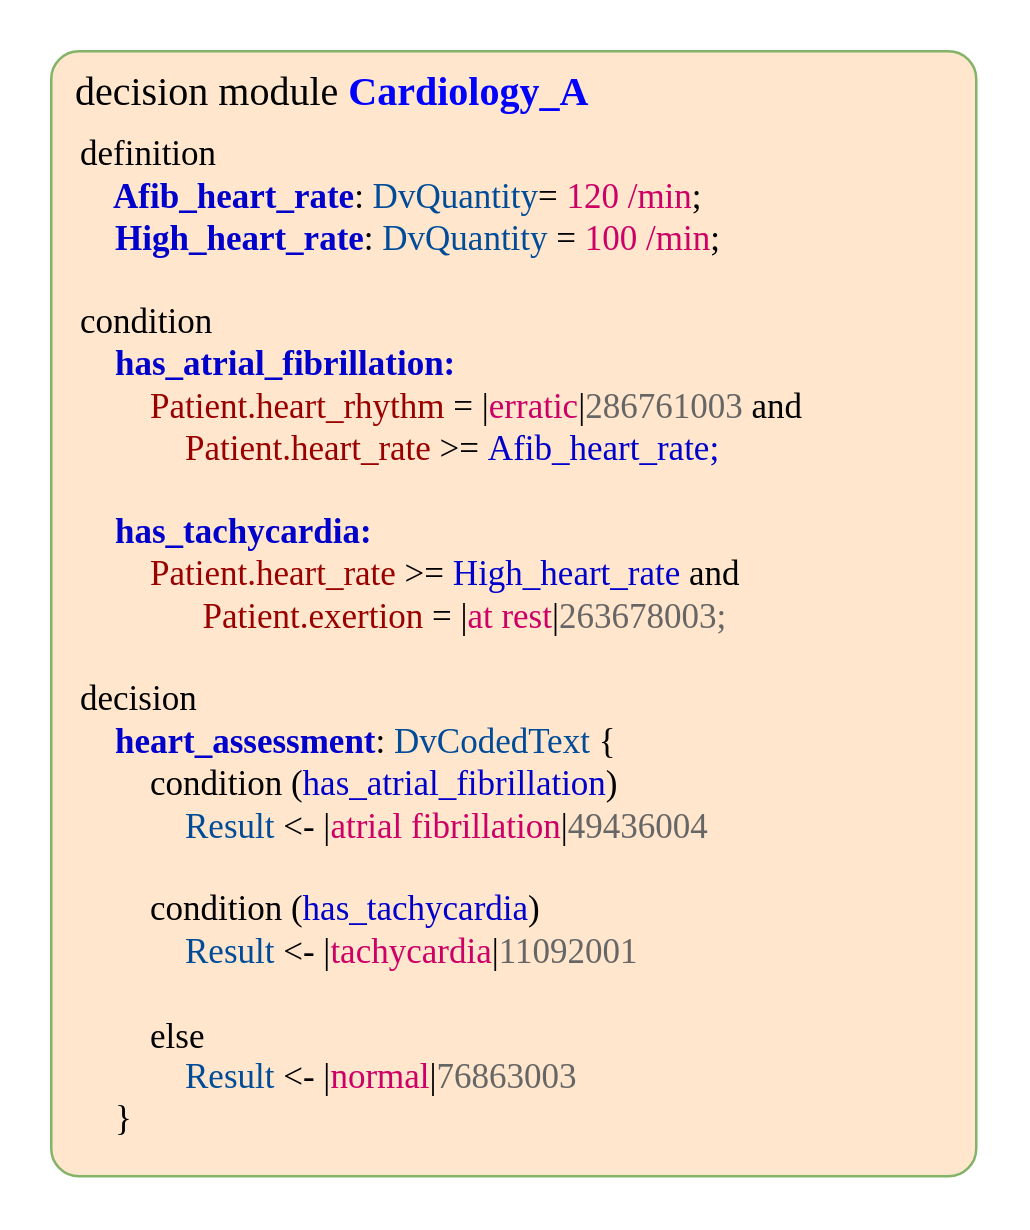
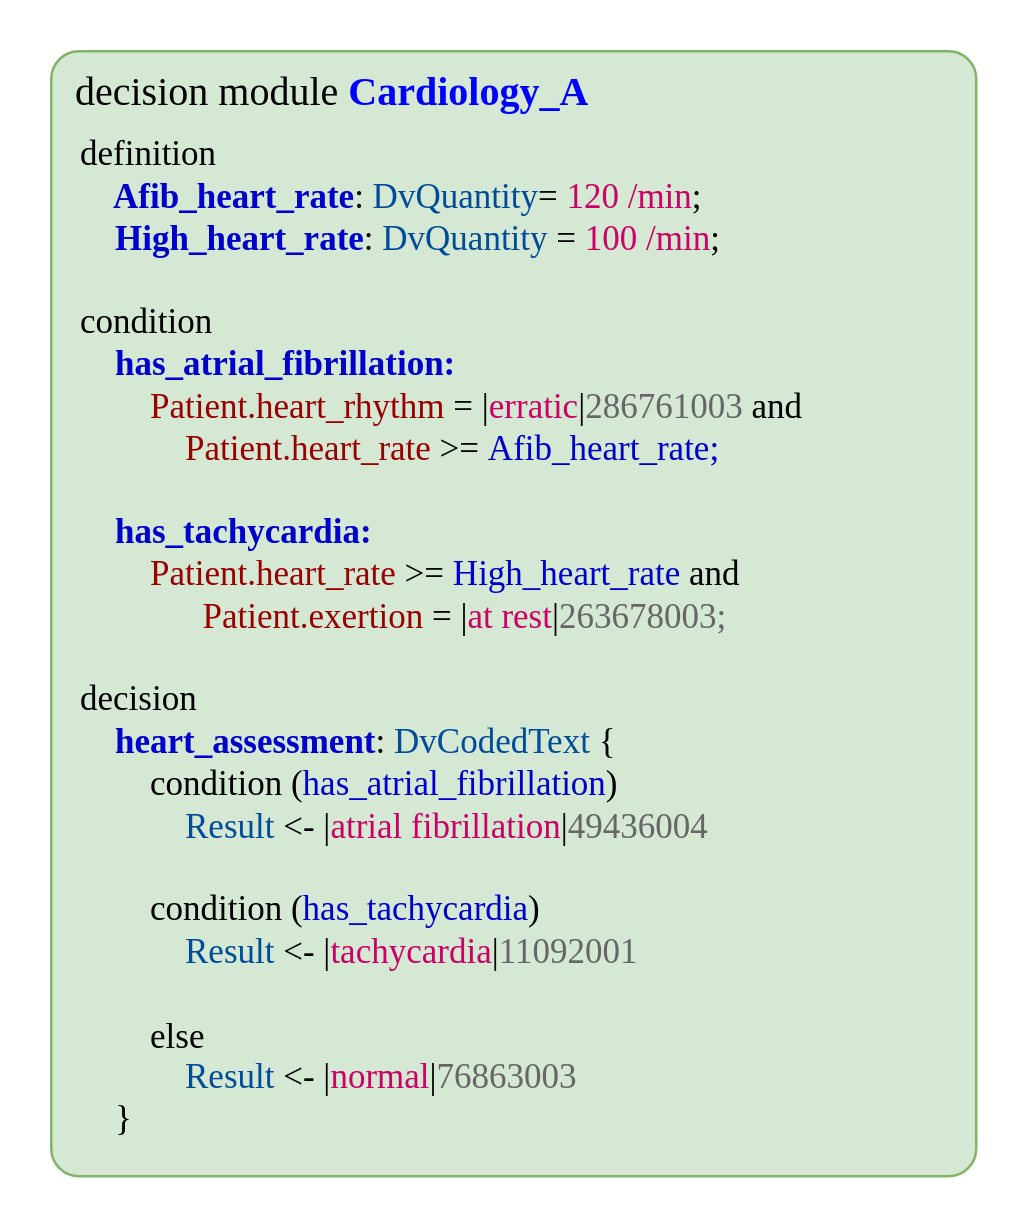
node "decision module Cardiology_A": fillcolor #ffe6cc -> #d5e8d4
